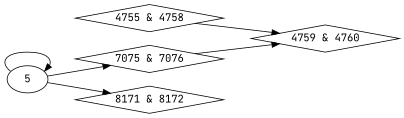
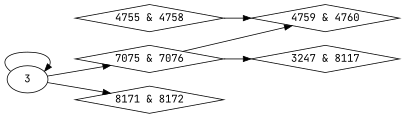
node "3247 & 8117": added
node "5": label "5" -> "3"
